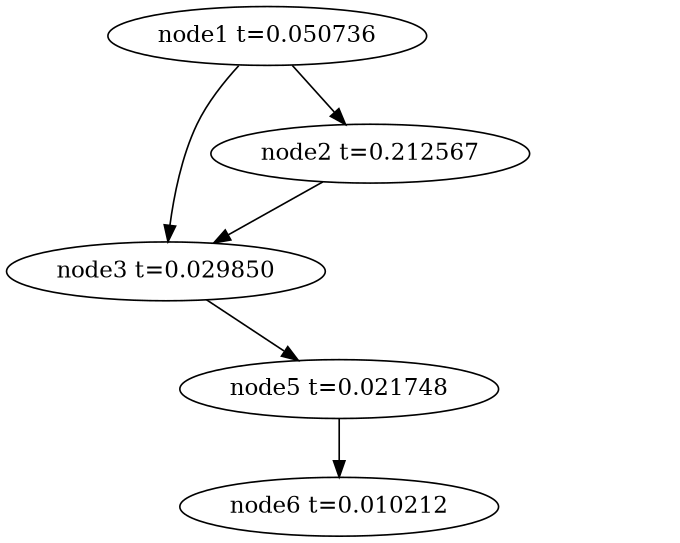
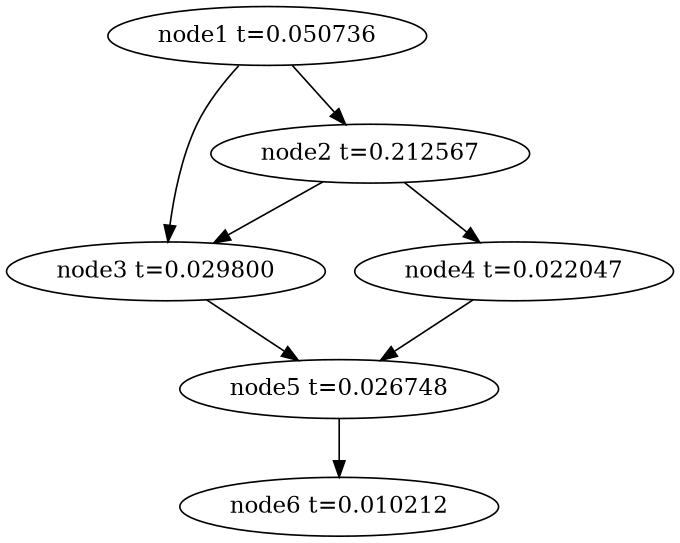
node "node3 t=0.029850": label "node3 t=0.029850" -> "node3 t=0.029800"
node "node4 t=0.022047": added
node "node5 t=0.021748": label "node5 t=0.021748" -> "node5 t=0.026748"
